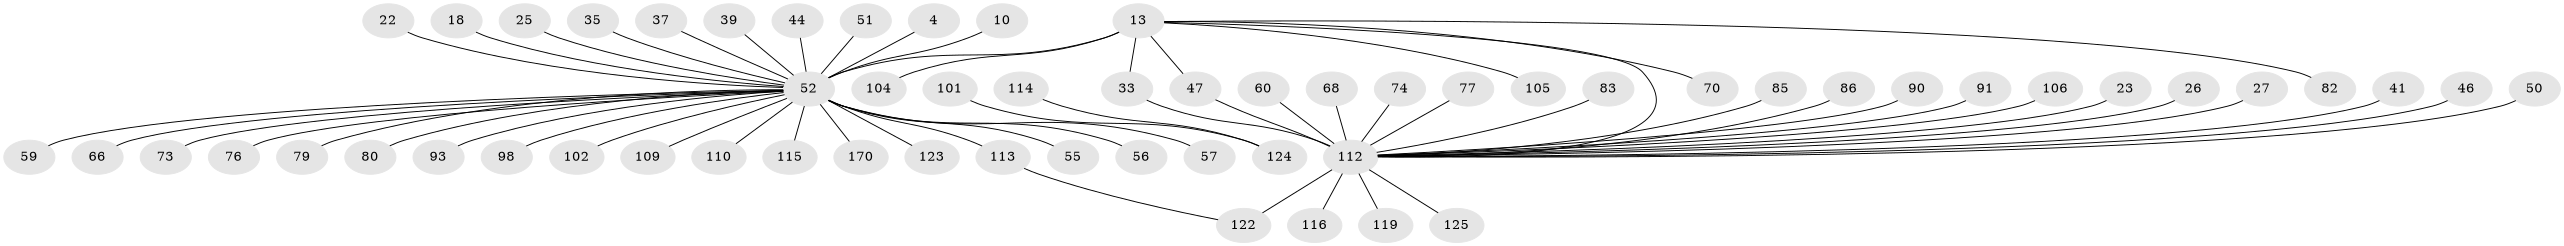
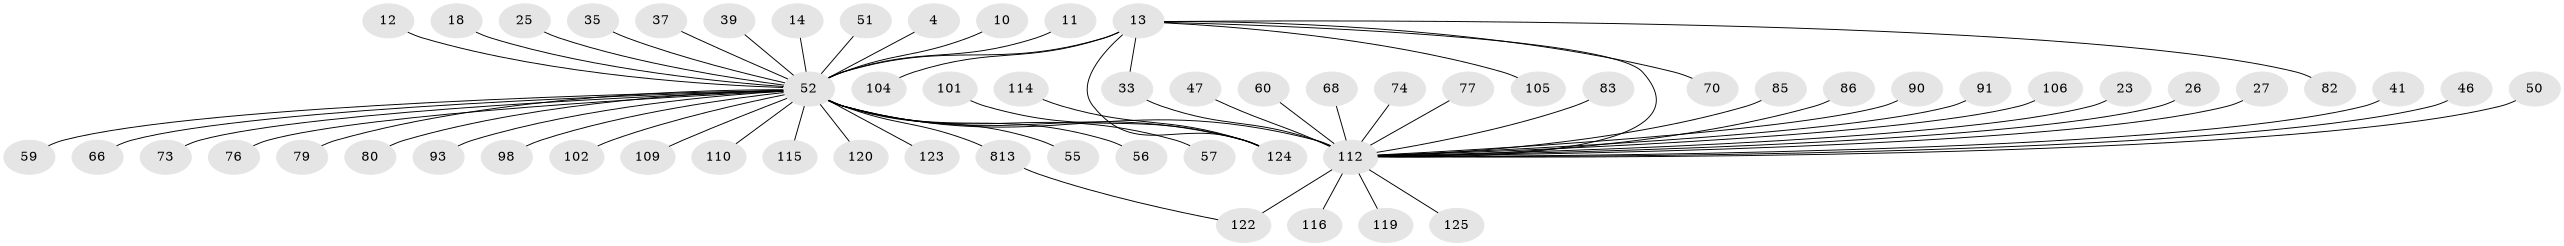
node "22": label "22" -> "12"
node "44": label "44" -> "14"
node "11": added
edge "13" -- "47": now "13" -- "124"
edge "52" -- "124": added
edge "52" -- "112": added
node "170": label "170" -> "120"
node "113": label "113" -> "813"
